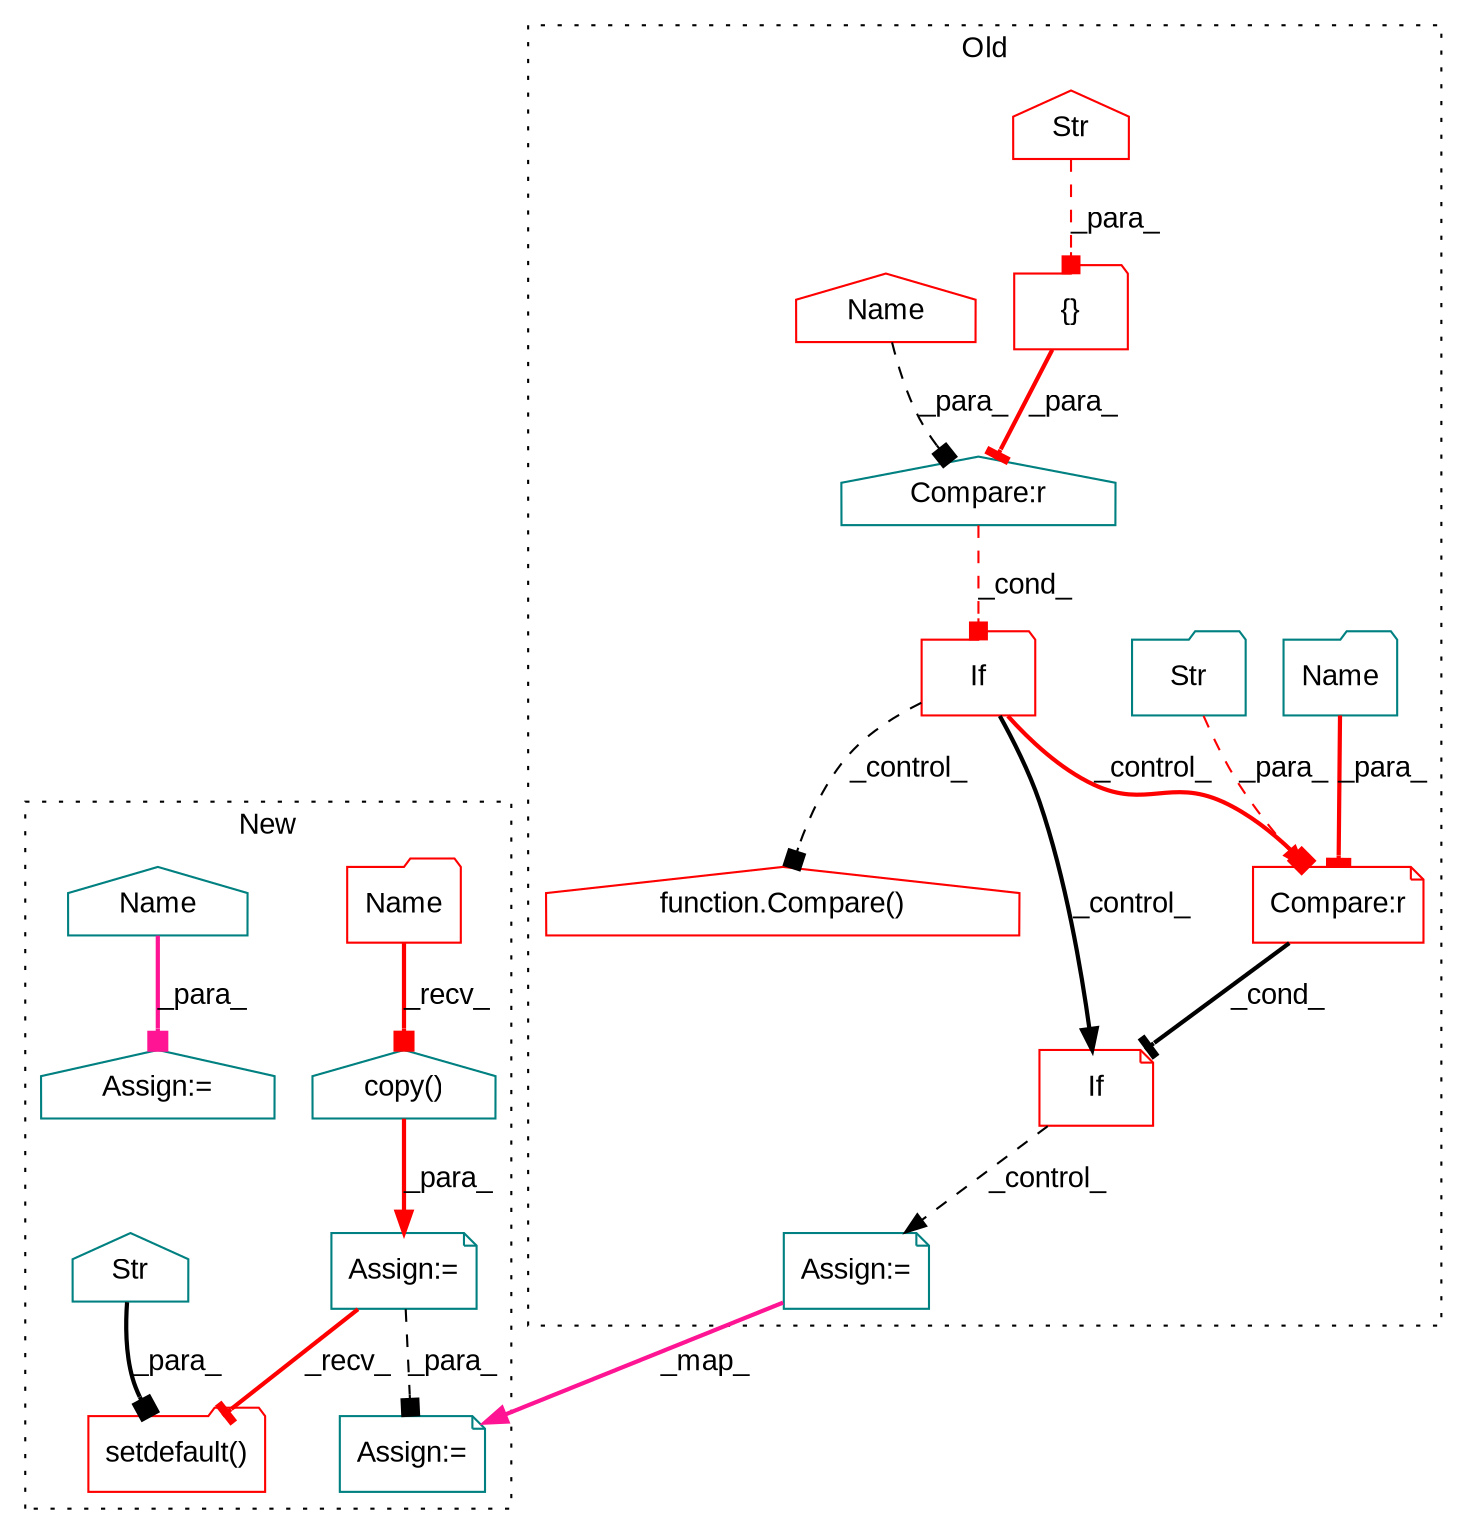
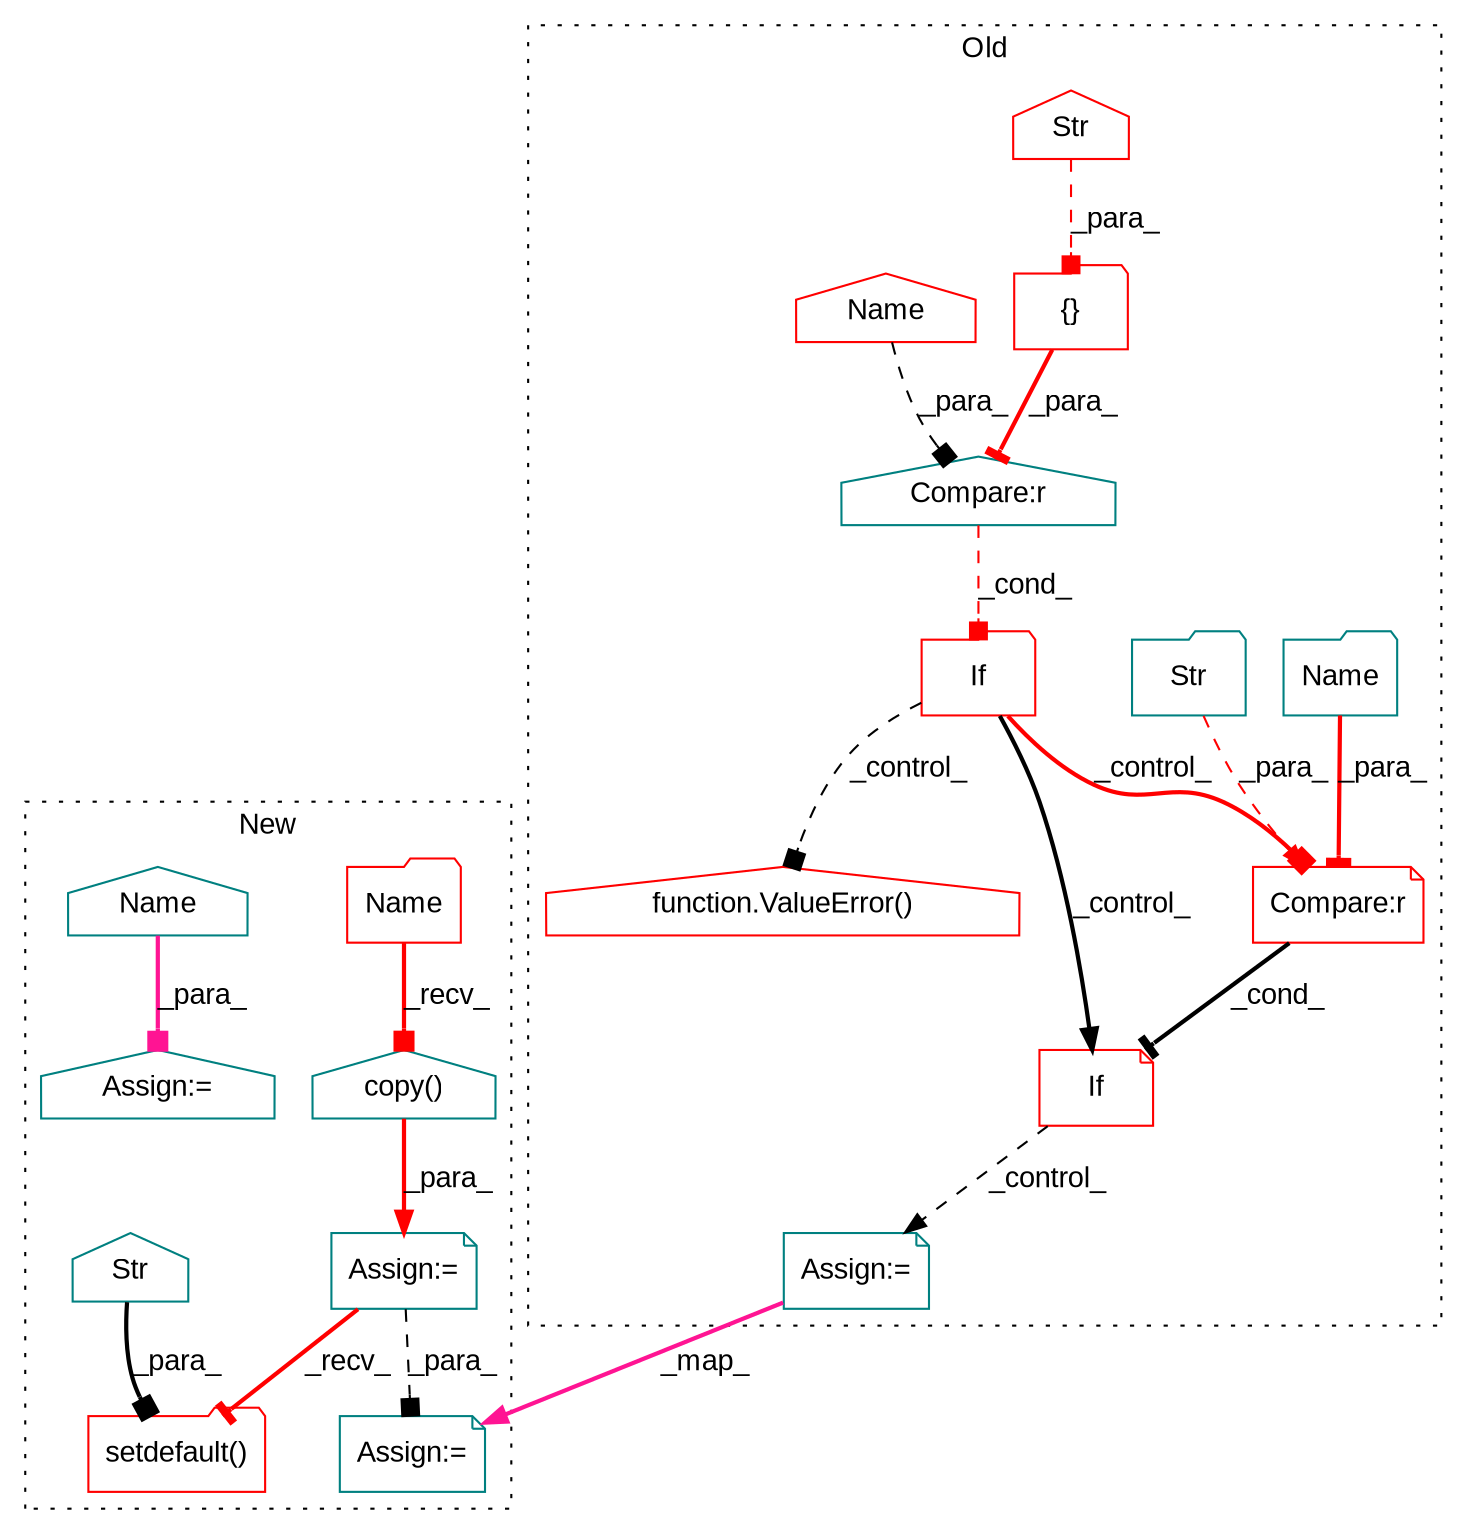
node "function.Compare()": label "function.Compare()" -> "function.ValueError()"
